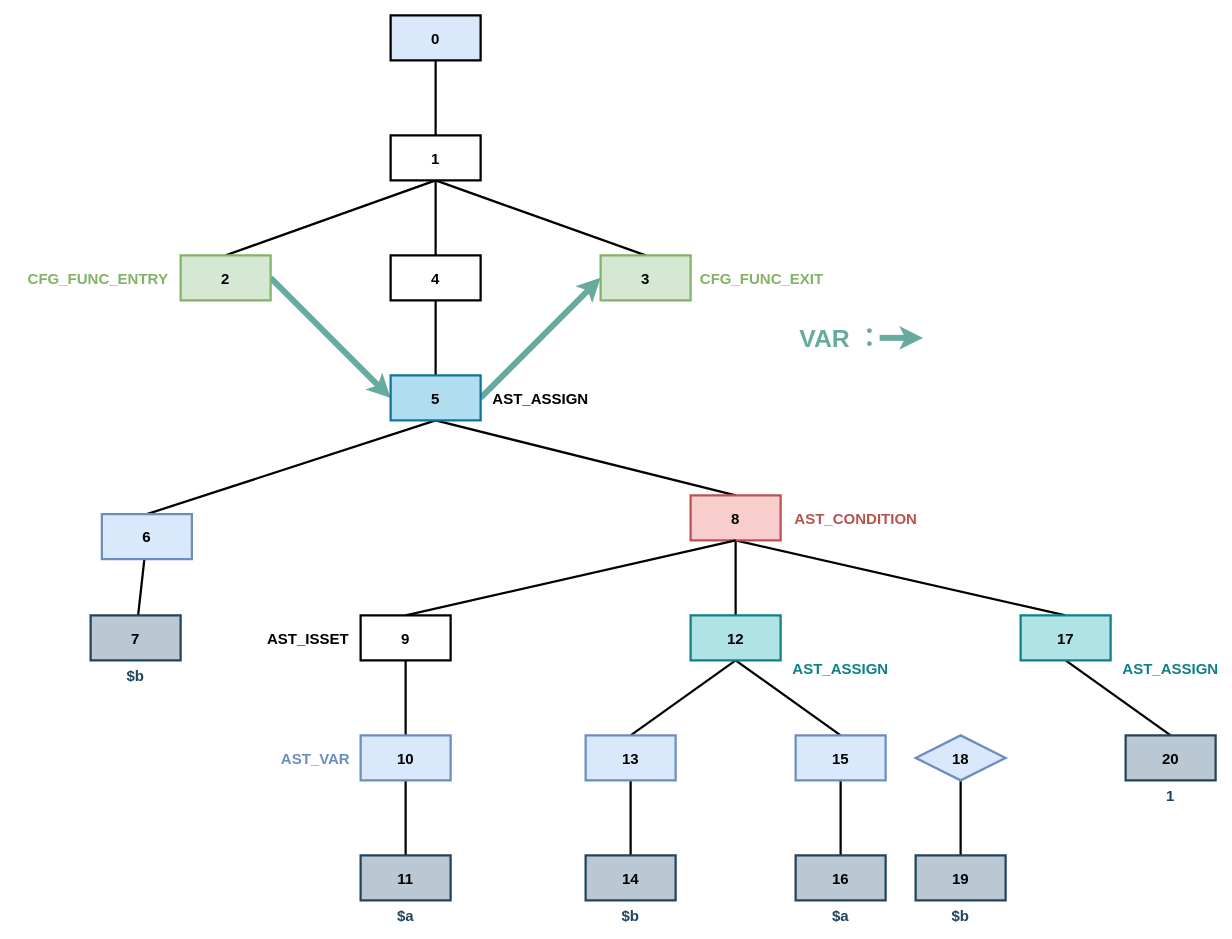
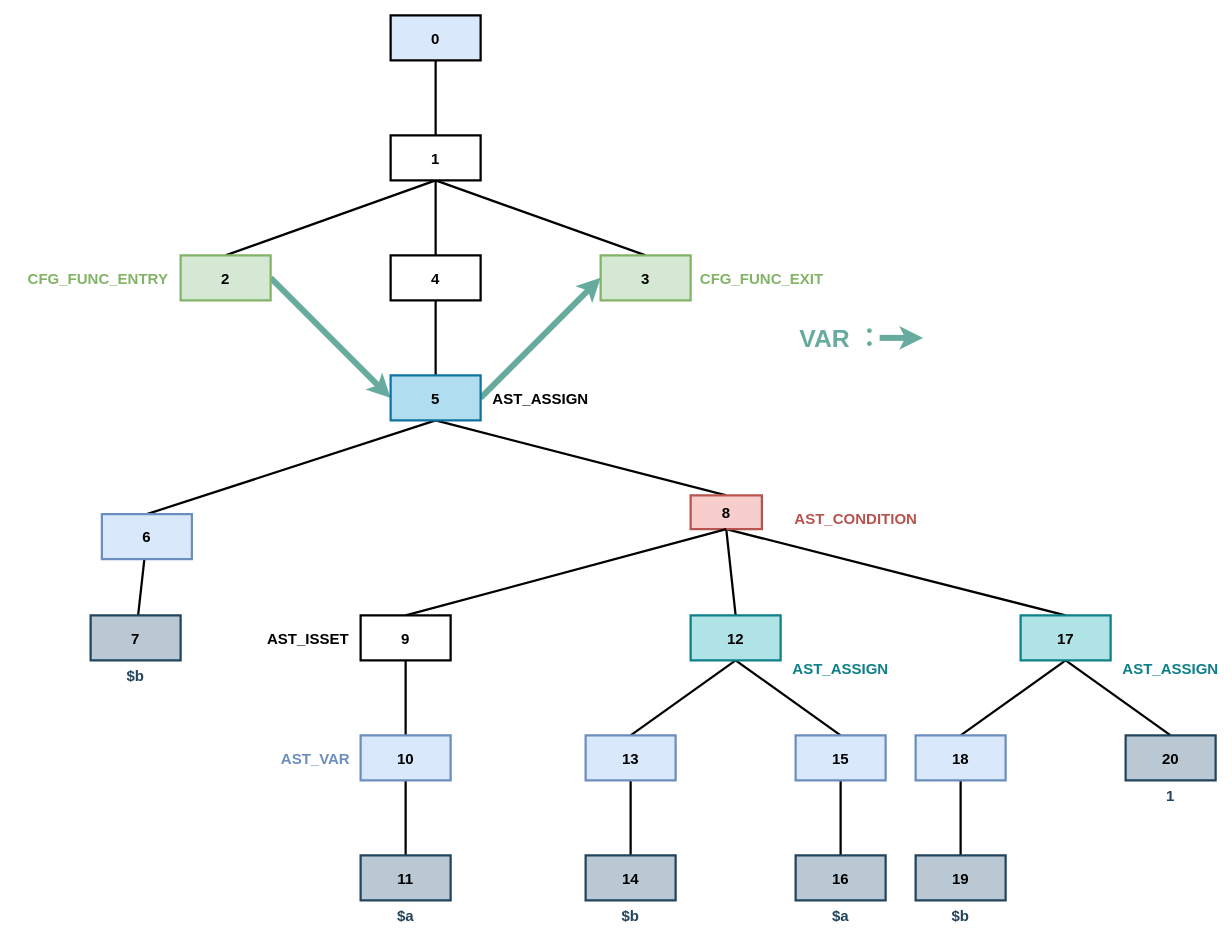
node "8": size 90x45 -> 71x34
edge "17" -- "18": added
node "18": shape diamond -> rectangle
